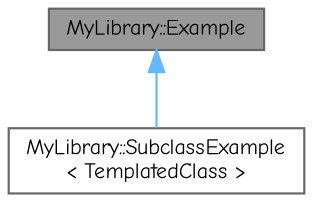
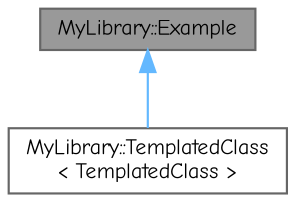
node "MyLibrary::SubclassExample < TemplatedClass >": label "MyLibrary::SubclassExample < TemplatedClass >" -> "MyLibrary::TemplatedClass < TemplatedClass >"
